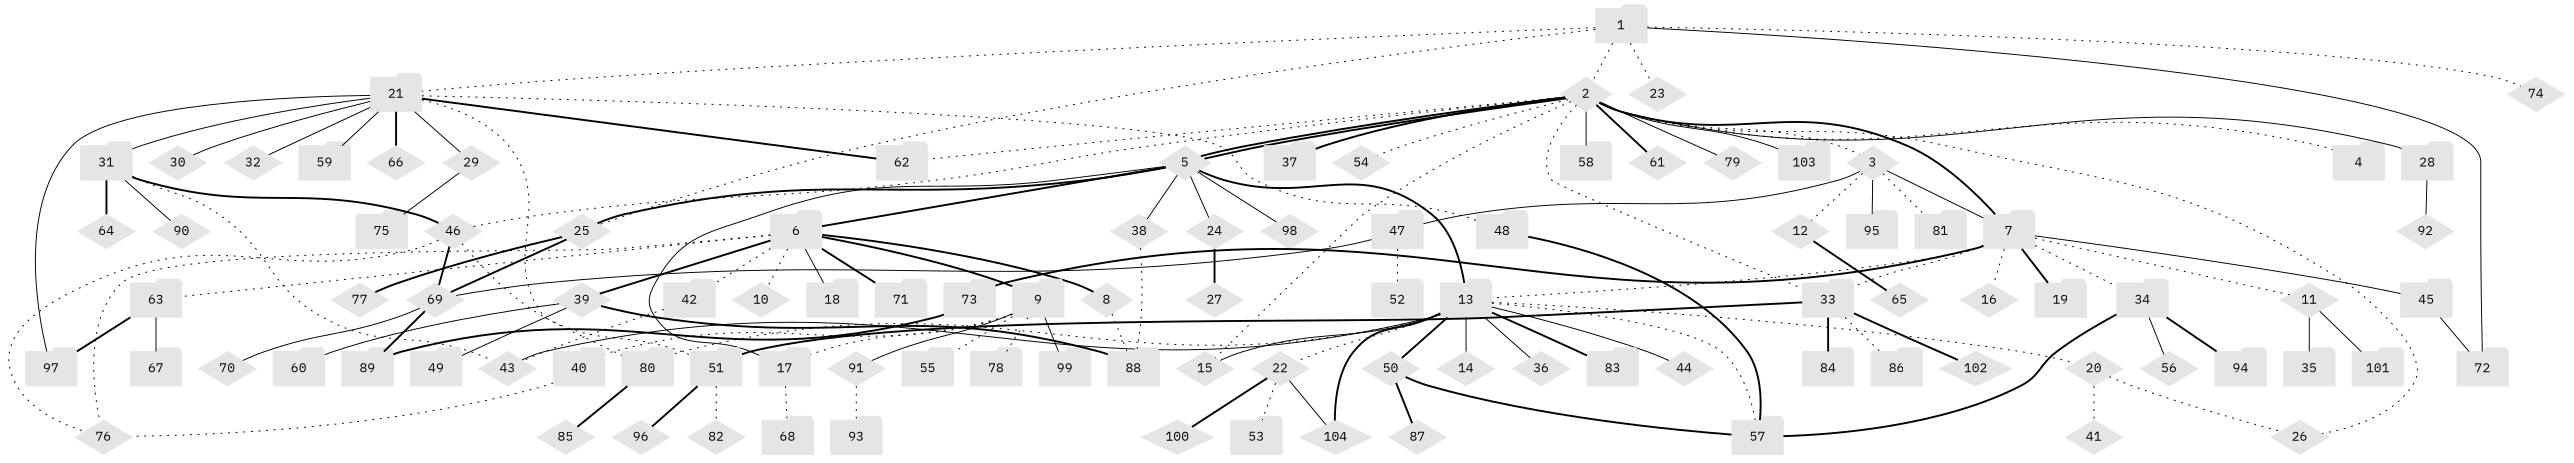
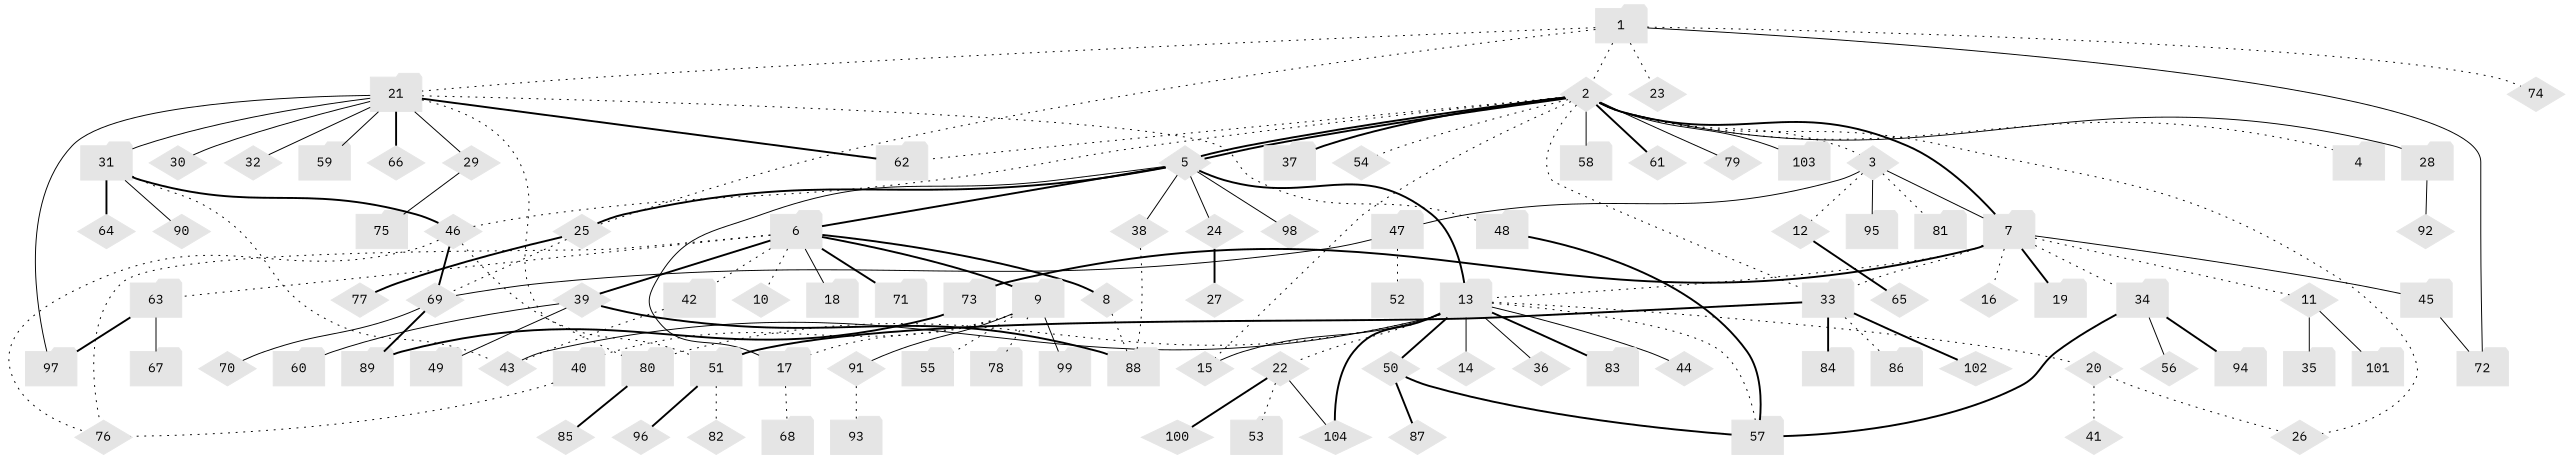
edge "25" -- "69": style bold -> dotted
